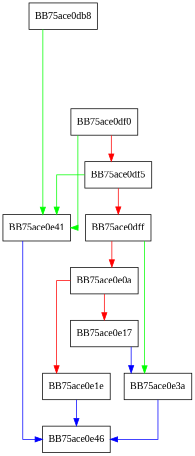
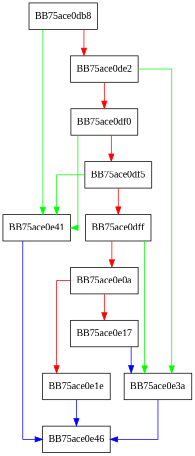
node "BB75ace0de2": added
